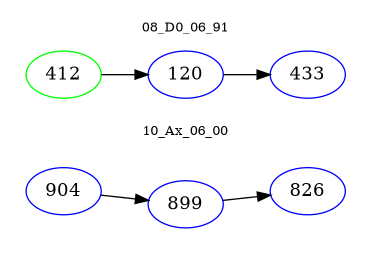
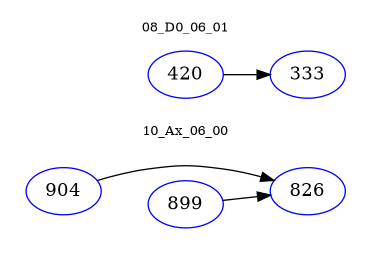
cluster "08_D0_06_91": label "08_D0_06_91" -> "08_D0_06_01"
node "412": removed
node "120": label "120" -> "420"
node "433": label "433" -> "333"
edge "904" -> "899": now "904" -> "826"
